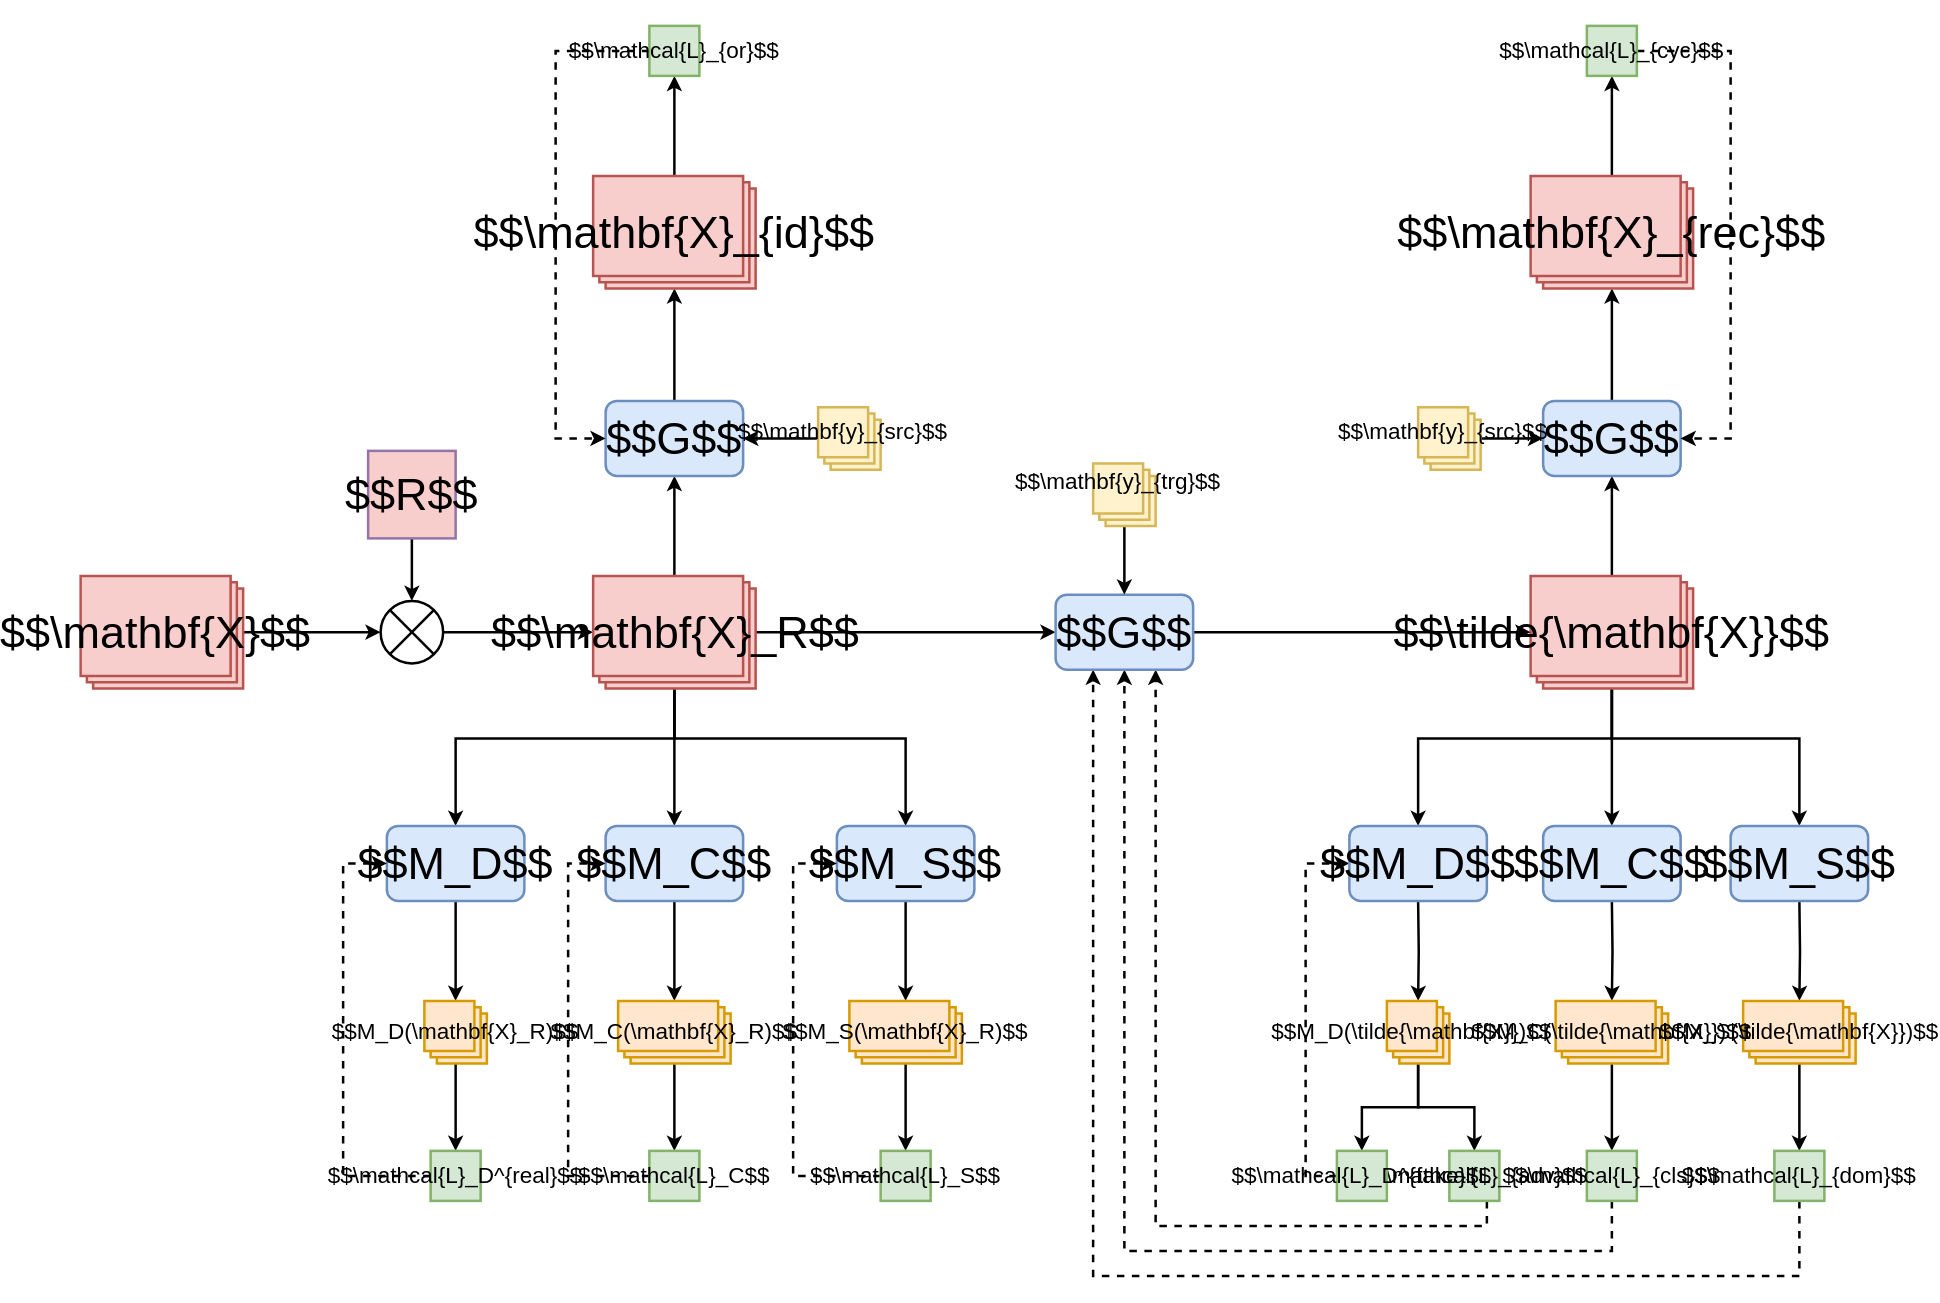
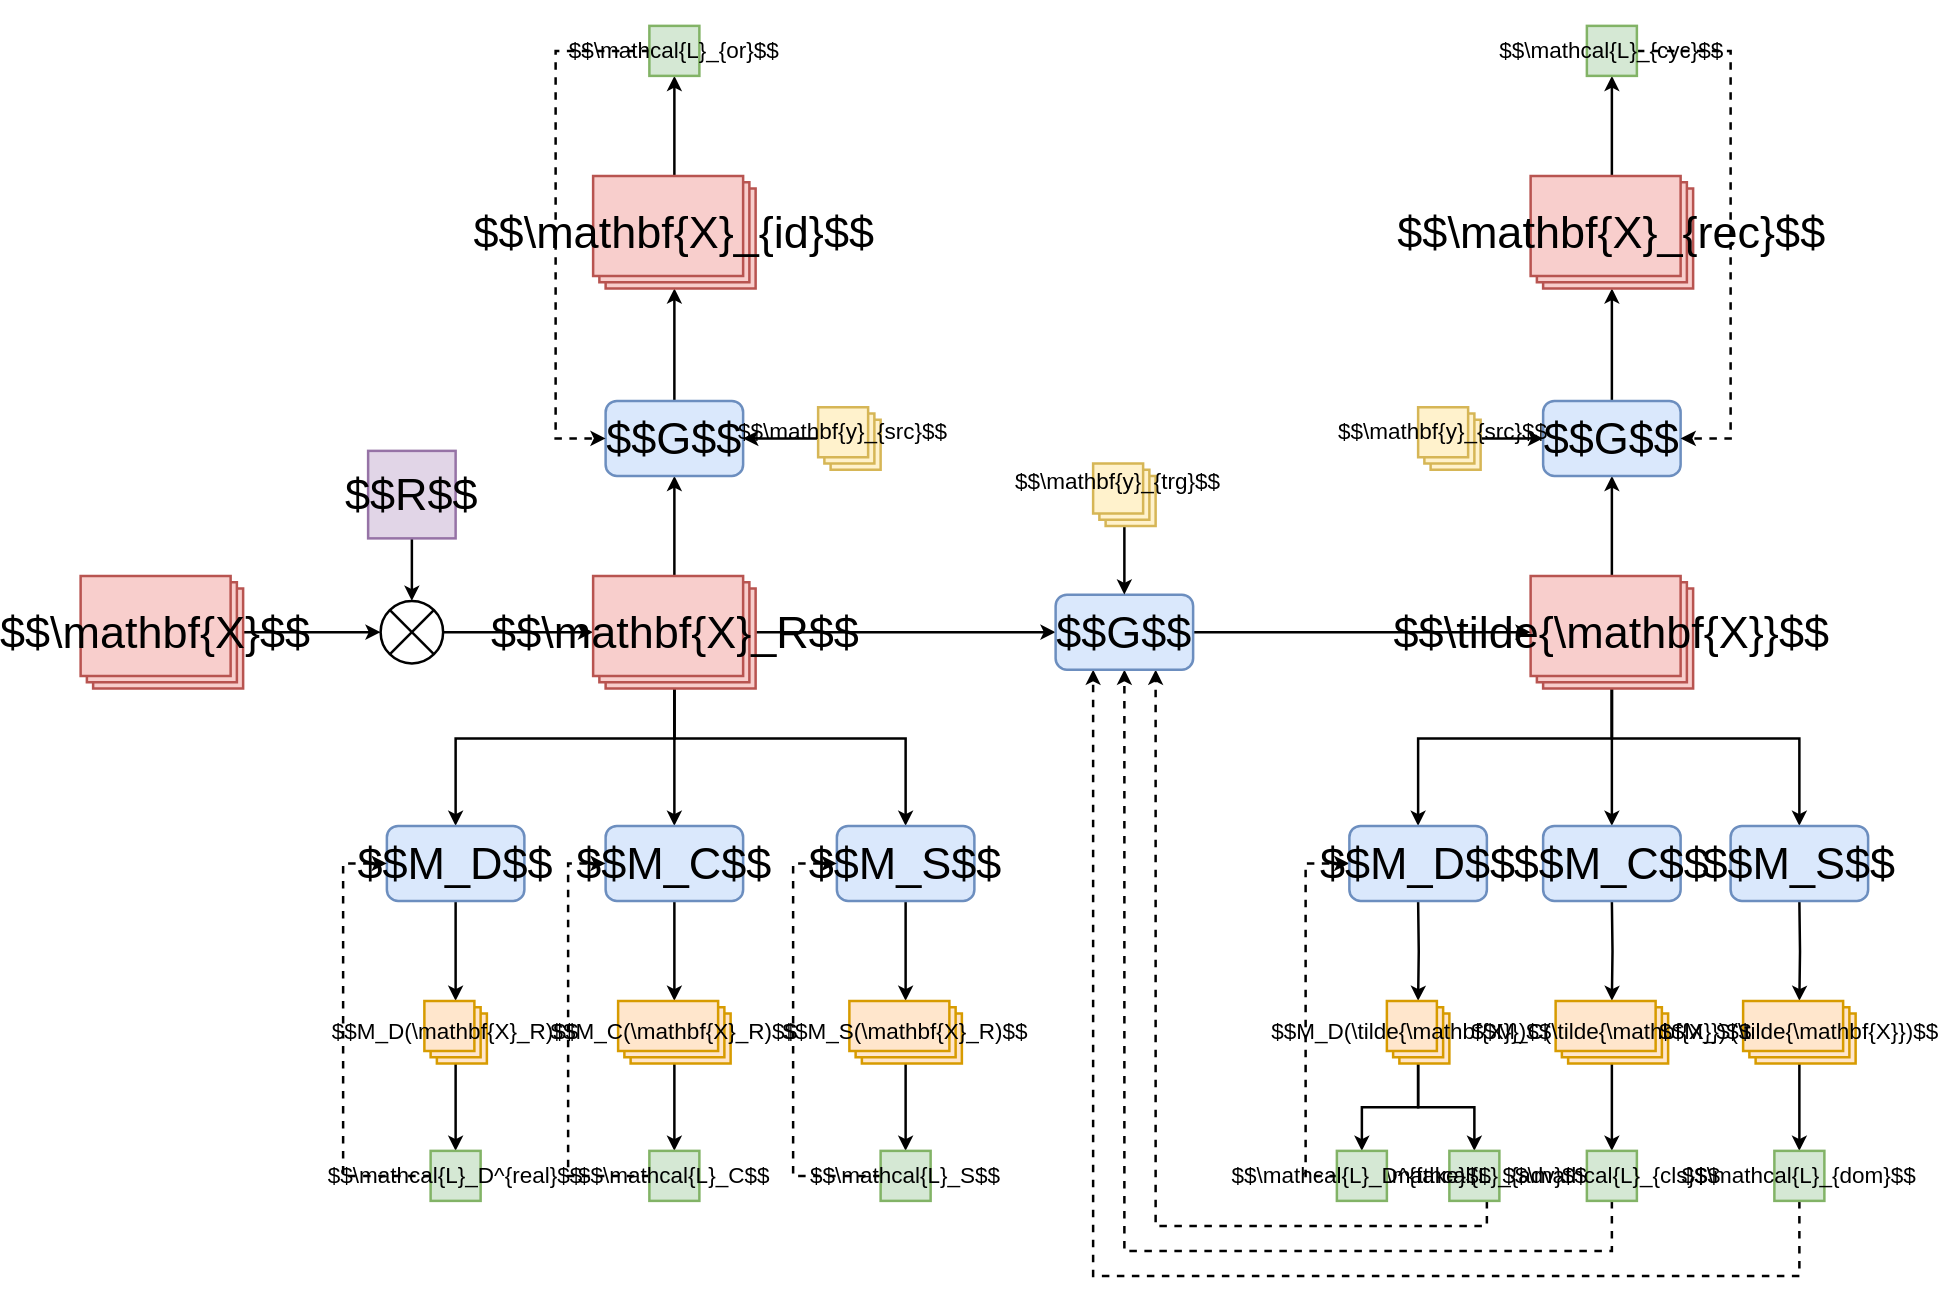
node "$$R$$": fillcolor #f8cecc -> #e1d5e7
